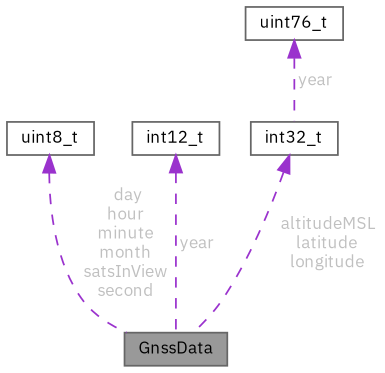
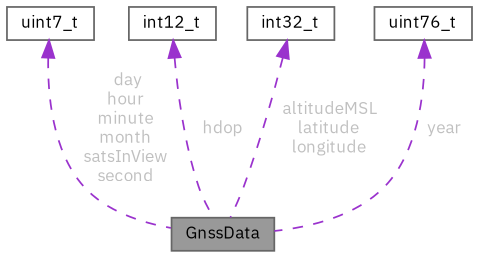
edge "int32_t" -> "uint76_t": now "GnssData" -> "uint76_t"
node "uint8_t": label "uint8_t" -> "uint7_t"
edge "GnssData" -> "int12_t": label " year" -> " hdop"
